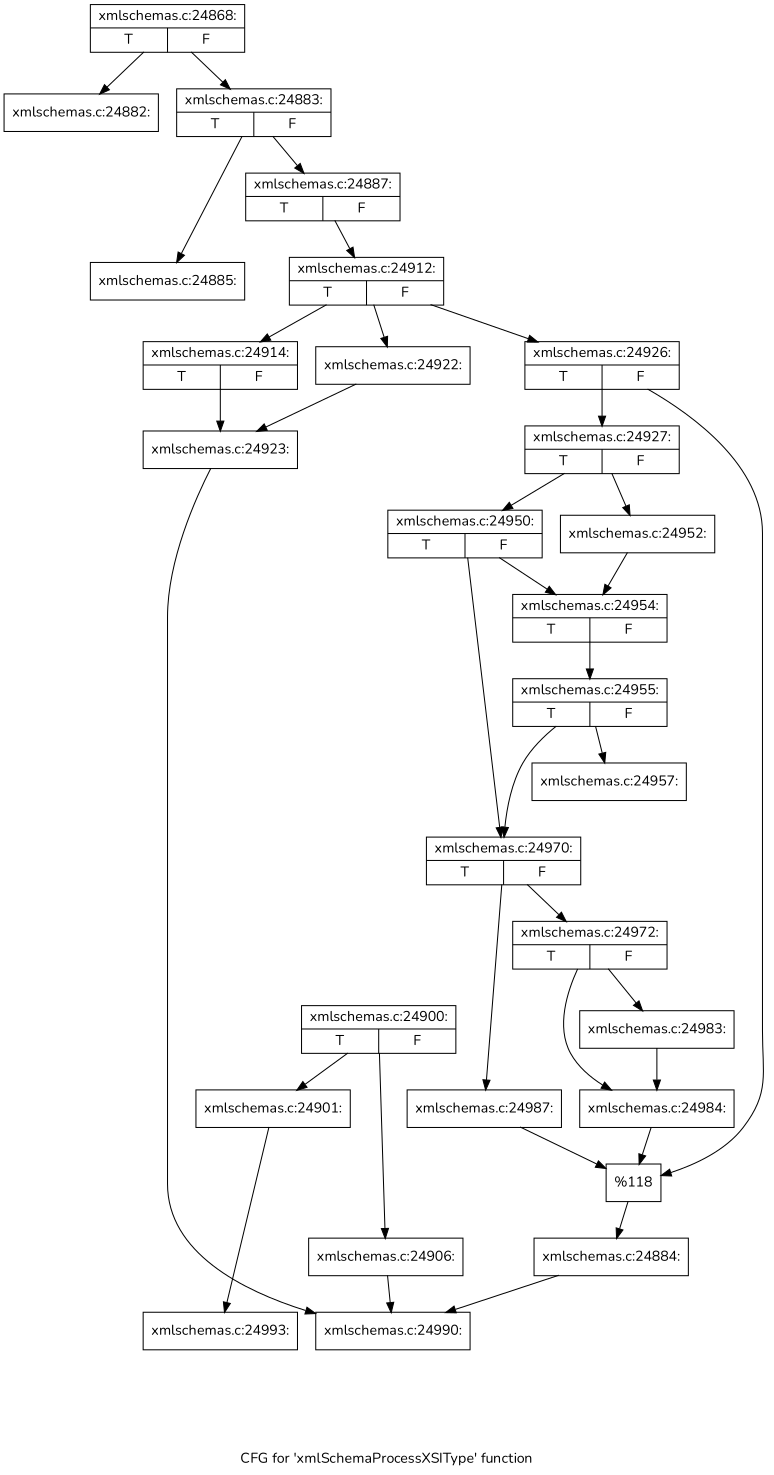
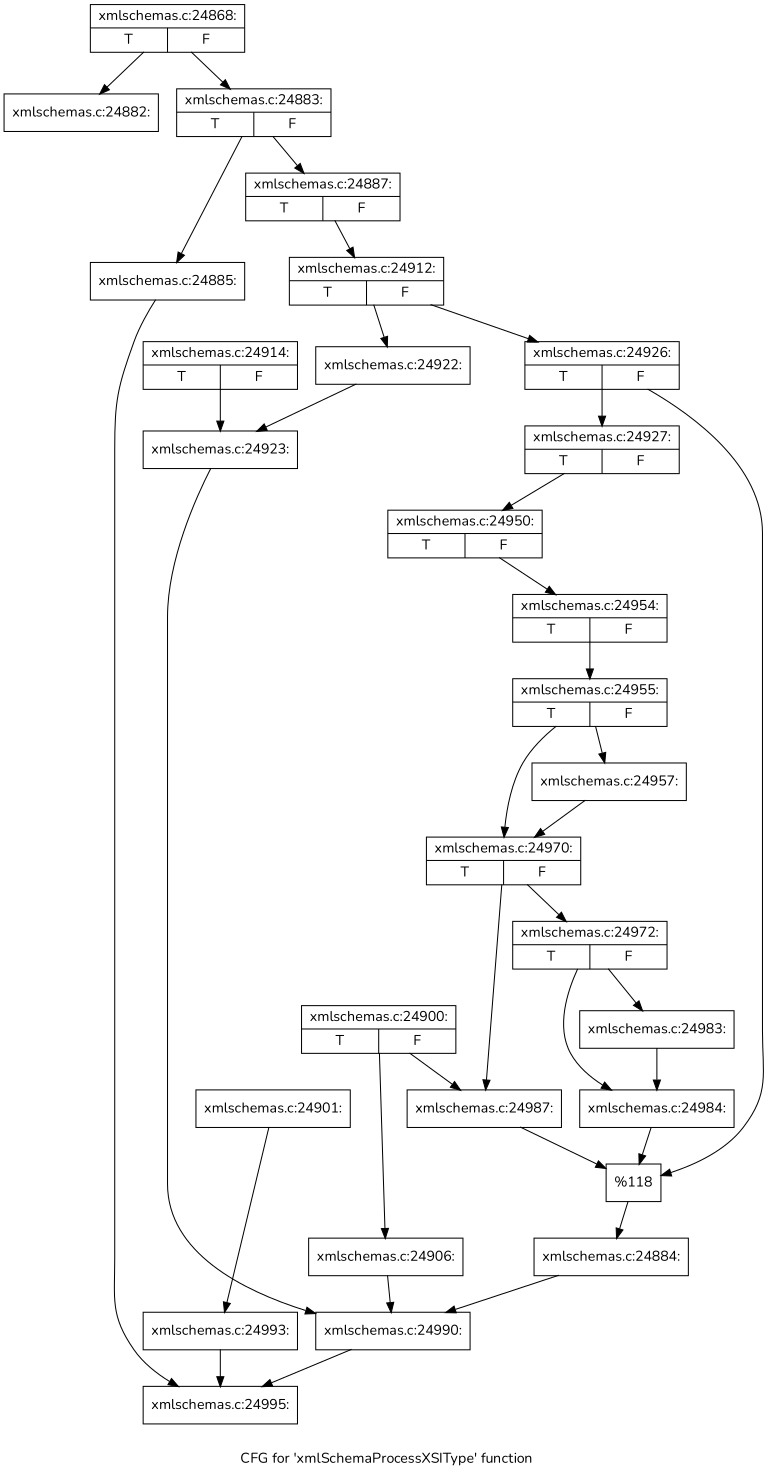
edge "xmlschemas.c:24912:" -> "xmlschemas.c:24914:": removed
node "xmlschemas.c:24952:": removed
edge "xmlschemas.c:24950:" -> "xmlschemas.c:24970:": now "xmlschemas.c:24957:" -> "xmlschemas.c:24970:"
edge "xmlschemas.c:24900:" -> "xmlschemas.c:24901:": now "xmlschemas.c:24900:" -> "xmlschemas.c:24987:"
node "xmlschemas.c:24995:": added
